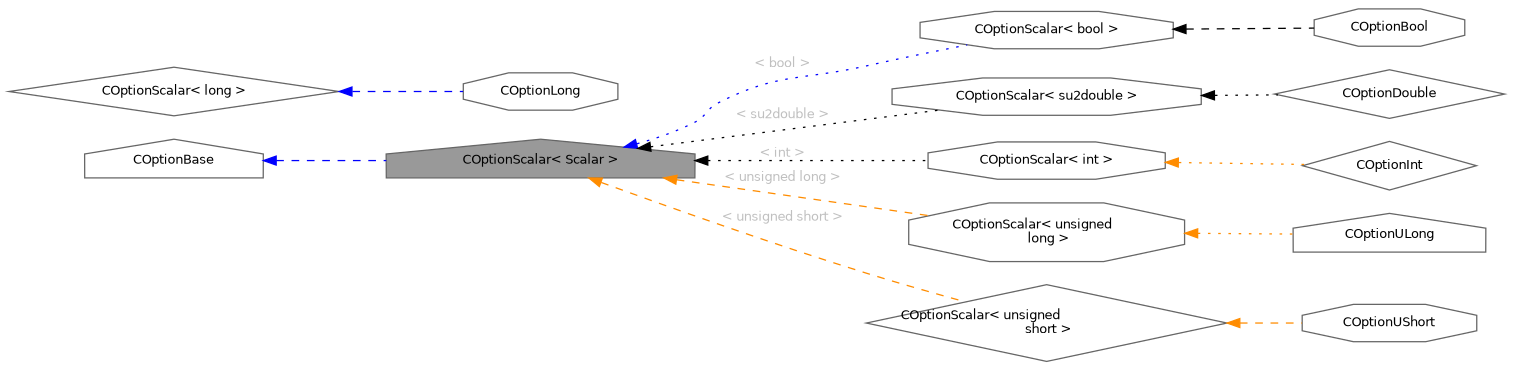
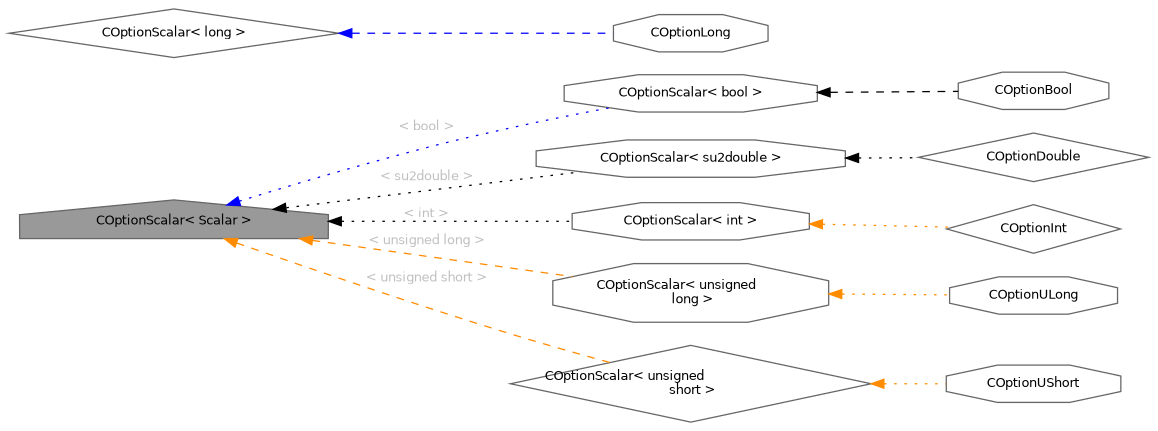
node "COptionBase": removed
node "COptionULong": shape house -> octagon
edge "COptionUShort" -> "COptionScalar< unsigned short >": style dashed -> dotted
